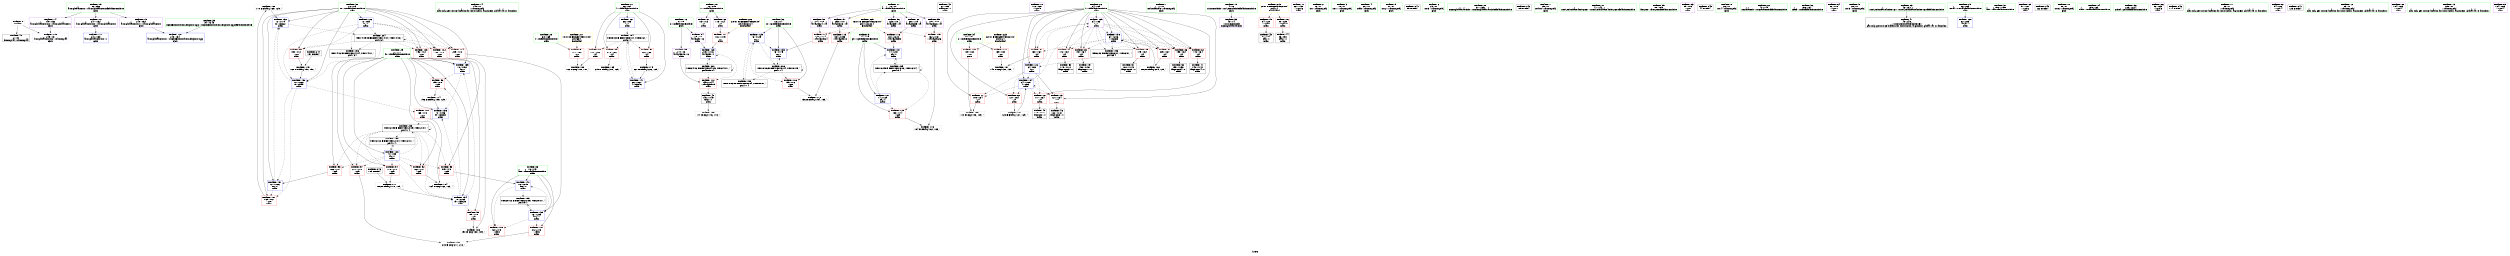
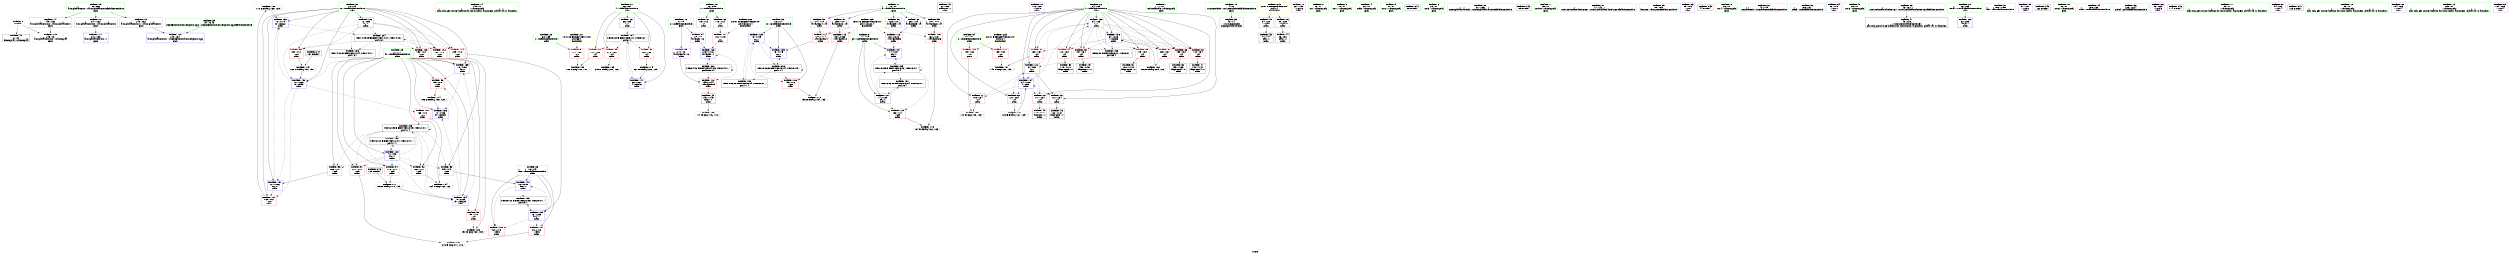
edge "NodeID: 122" -> "NodeID: 77": reversed
node "NodeID: 197": added
node "NodeID: 79": text "conv" -> "main"
